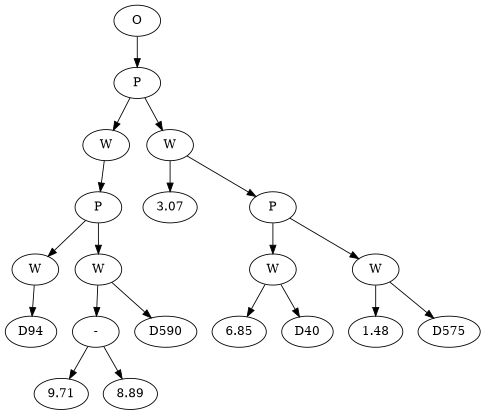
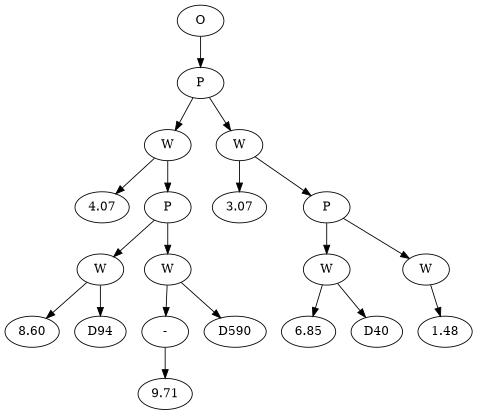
node "4.07": added
node "8.60": added
node "D575": removed
node "8.89": removed
